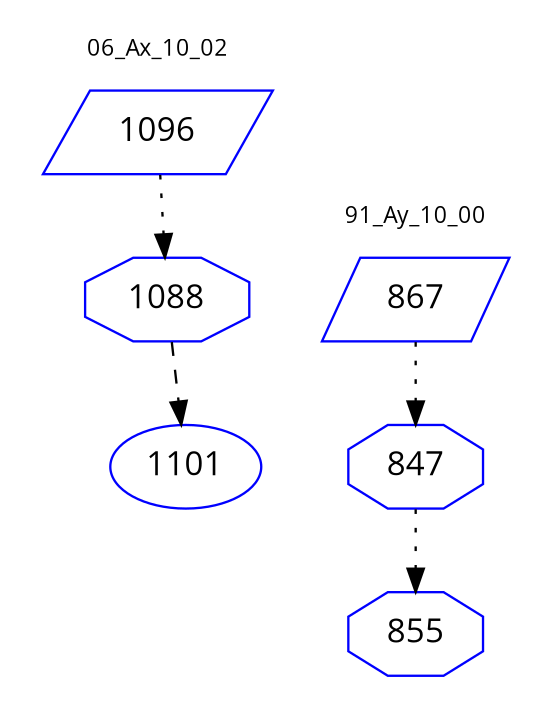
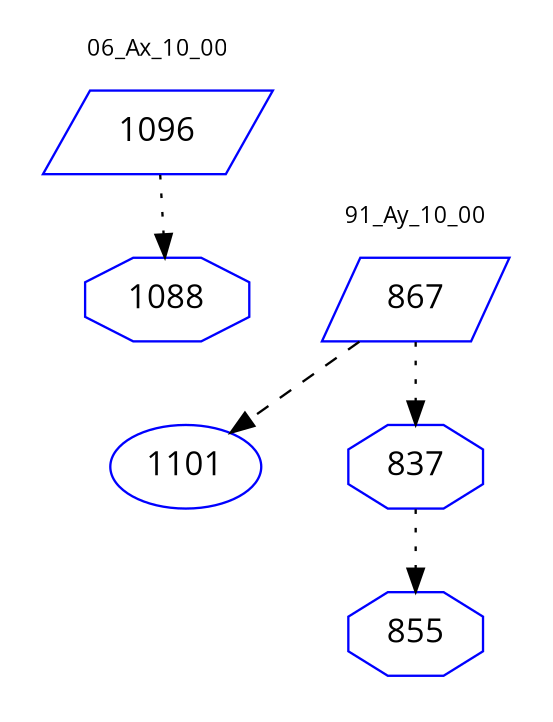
cluster "06_Ax_10_02": label "06_Ax_10_02" -> "06_Ax_10_00"
edge "1088" -> "1101": now "867" -> "1101"
node "847": label "847" -> "837"
